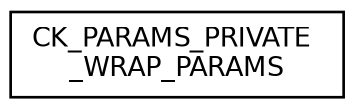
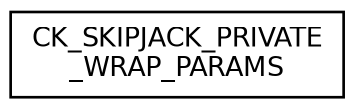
node "CK_PARAMS_PRIVATE _WRAP_PARAMS": label "CK_PARAMS_PRIVATE _WRAP_PARAMS" -> "CK_SKIPJACK_PRIVATE _WRAP_PARAMS"
